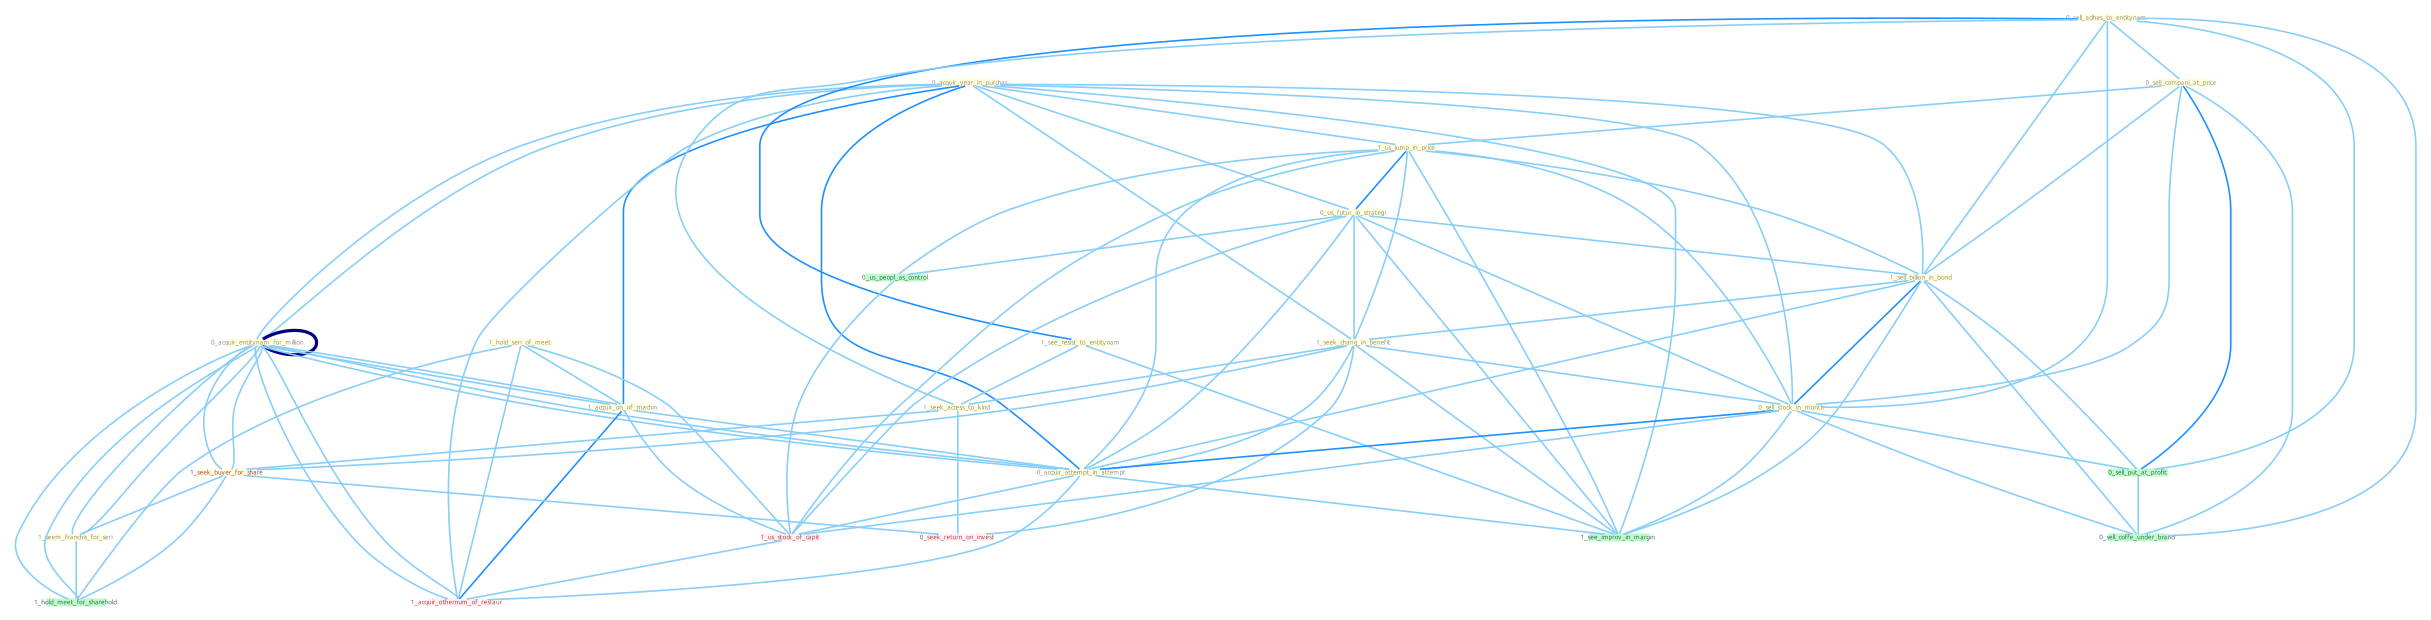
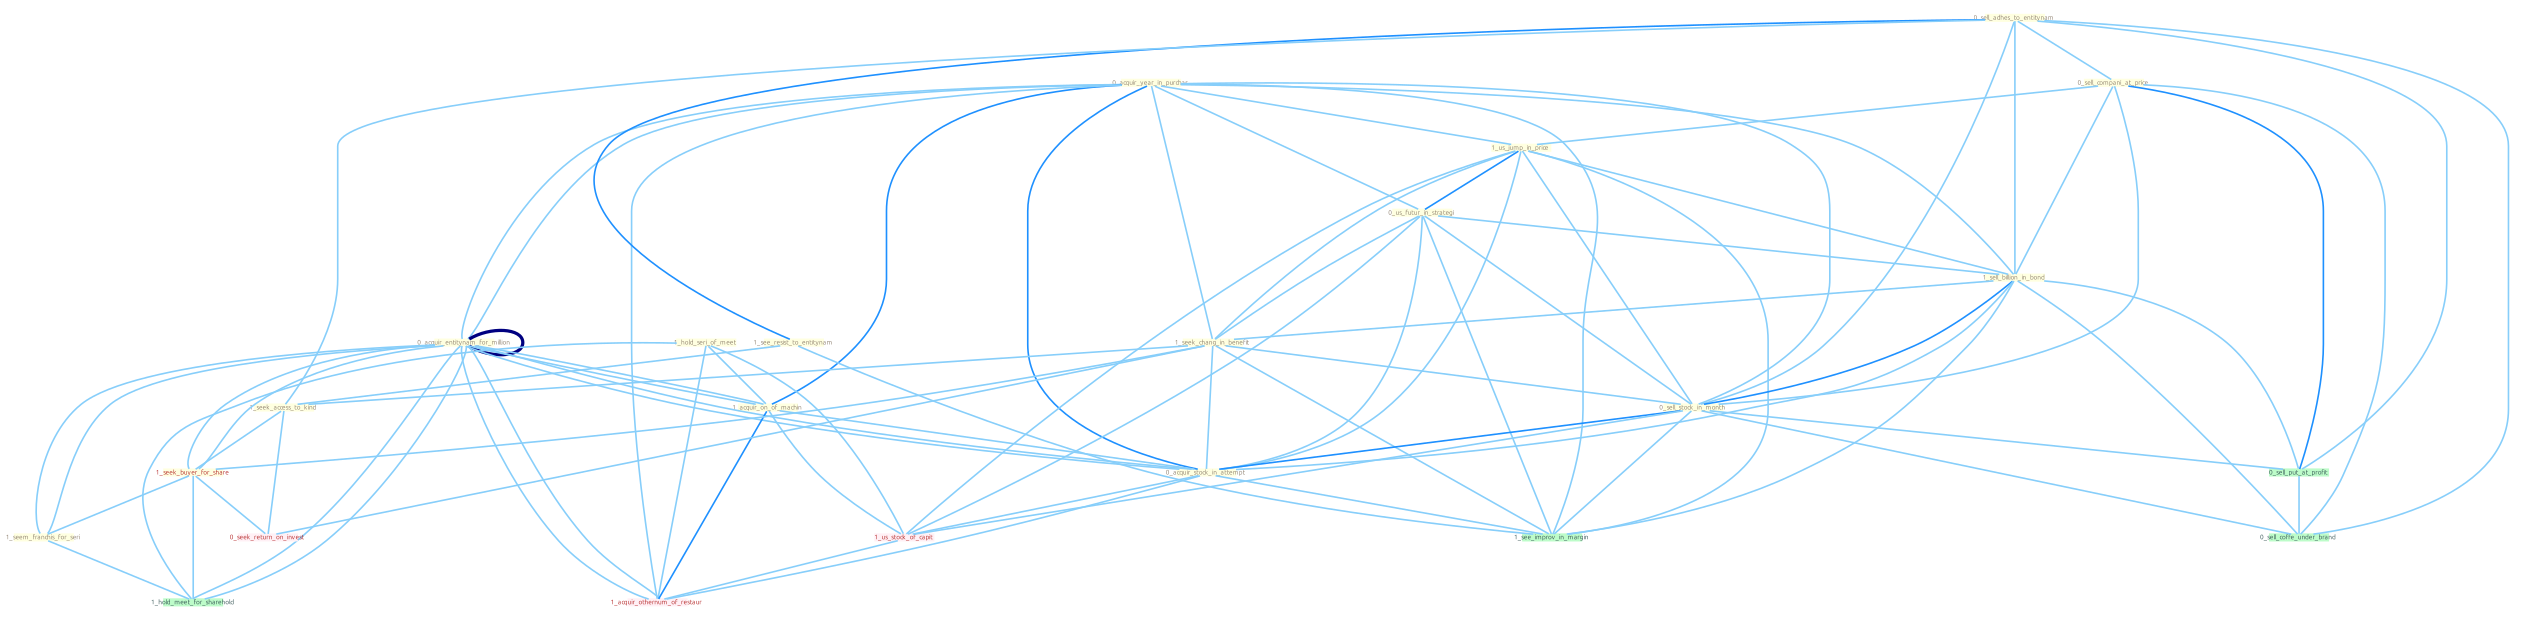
node "0_us_peopl_as_control": removed
node "0_acquir_attempt_in_attempt": label "0_acquir_attempt_in_attempt" -> "0_acquir_stock_in_attempt"
